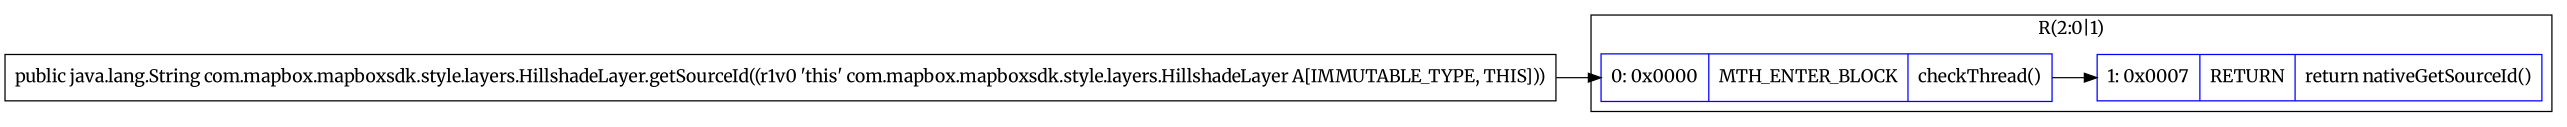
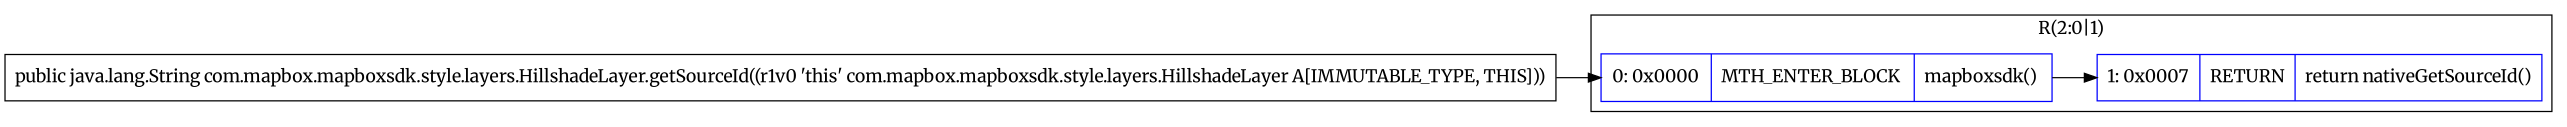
node "0: 0x0000": text "checkThread()" -> "mapboxsdk()"
